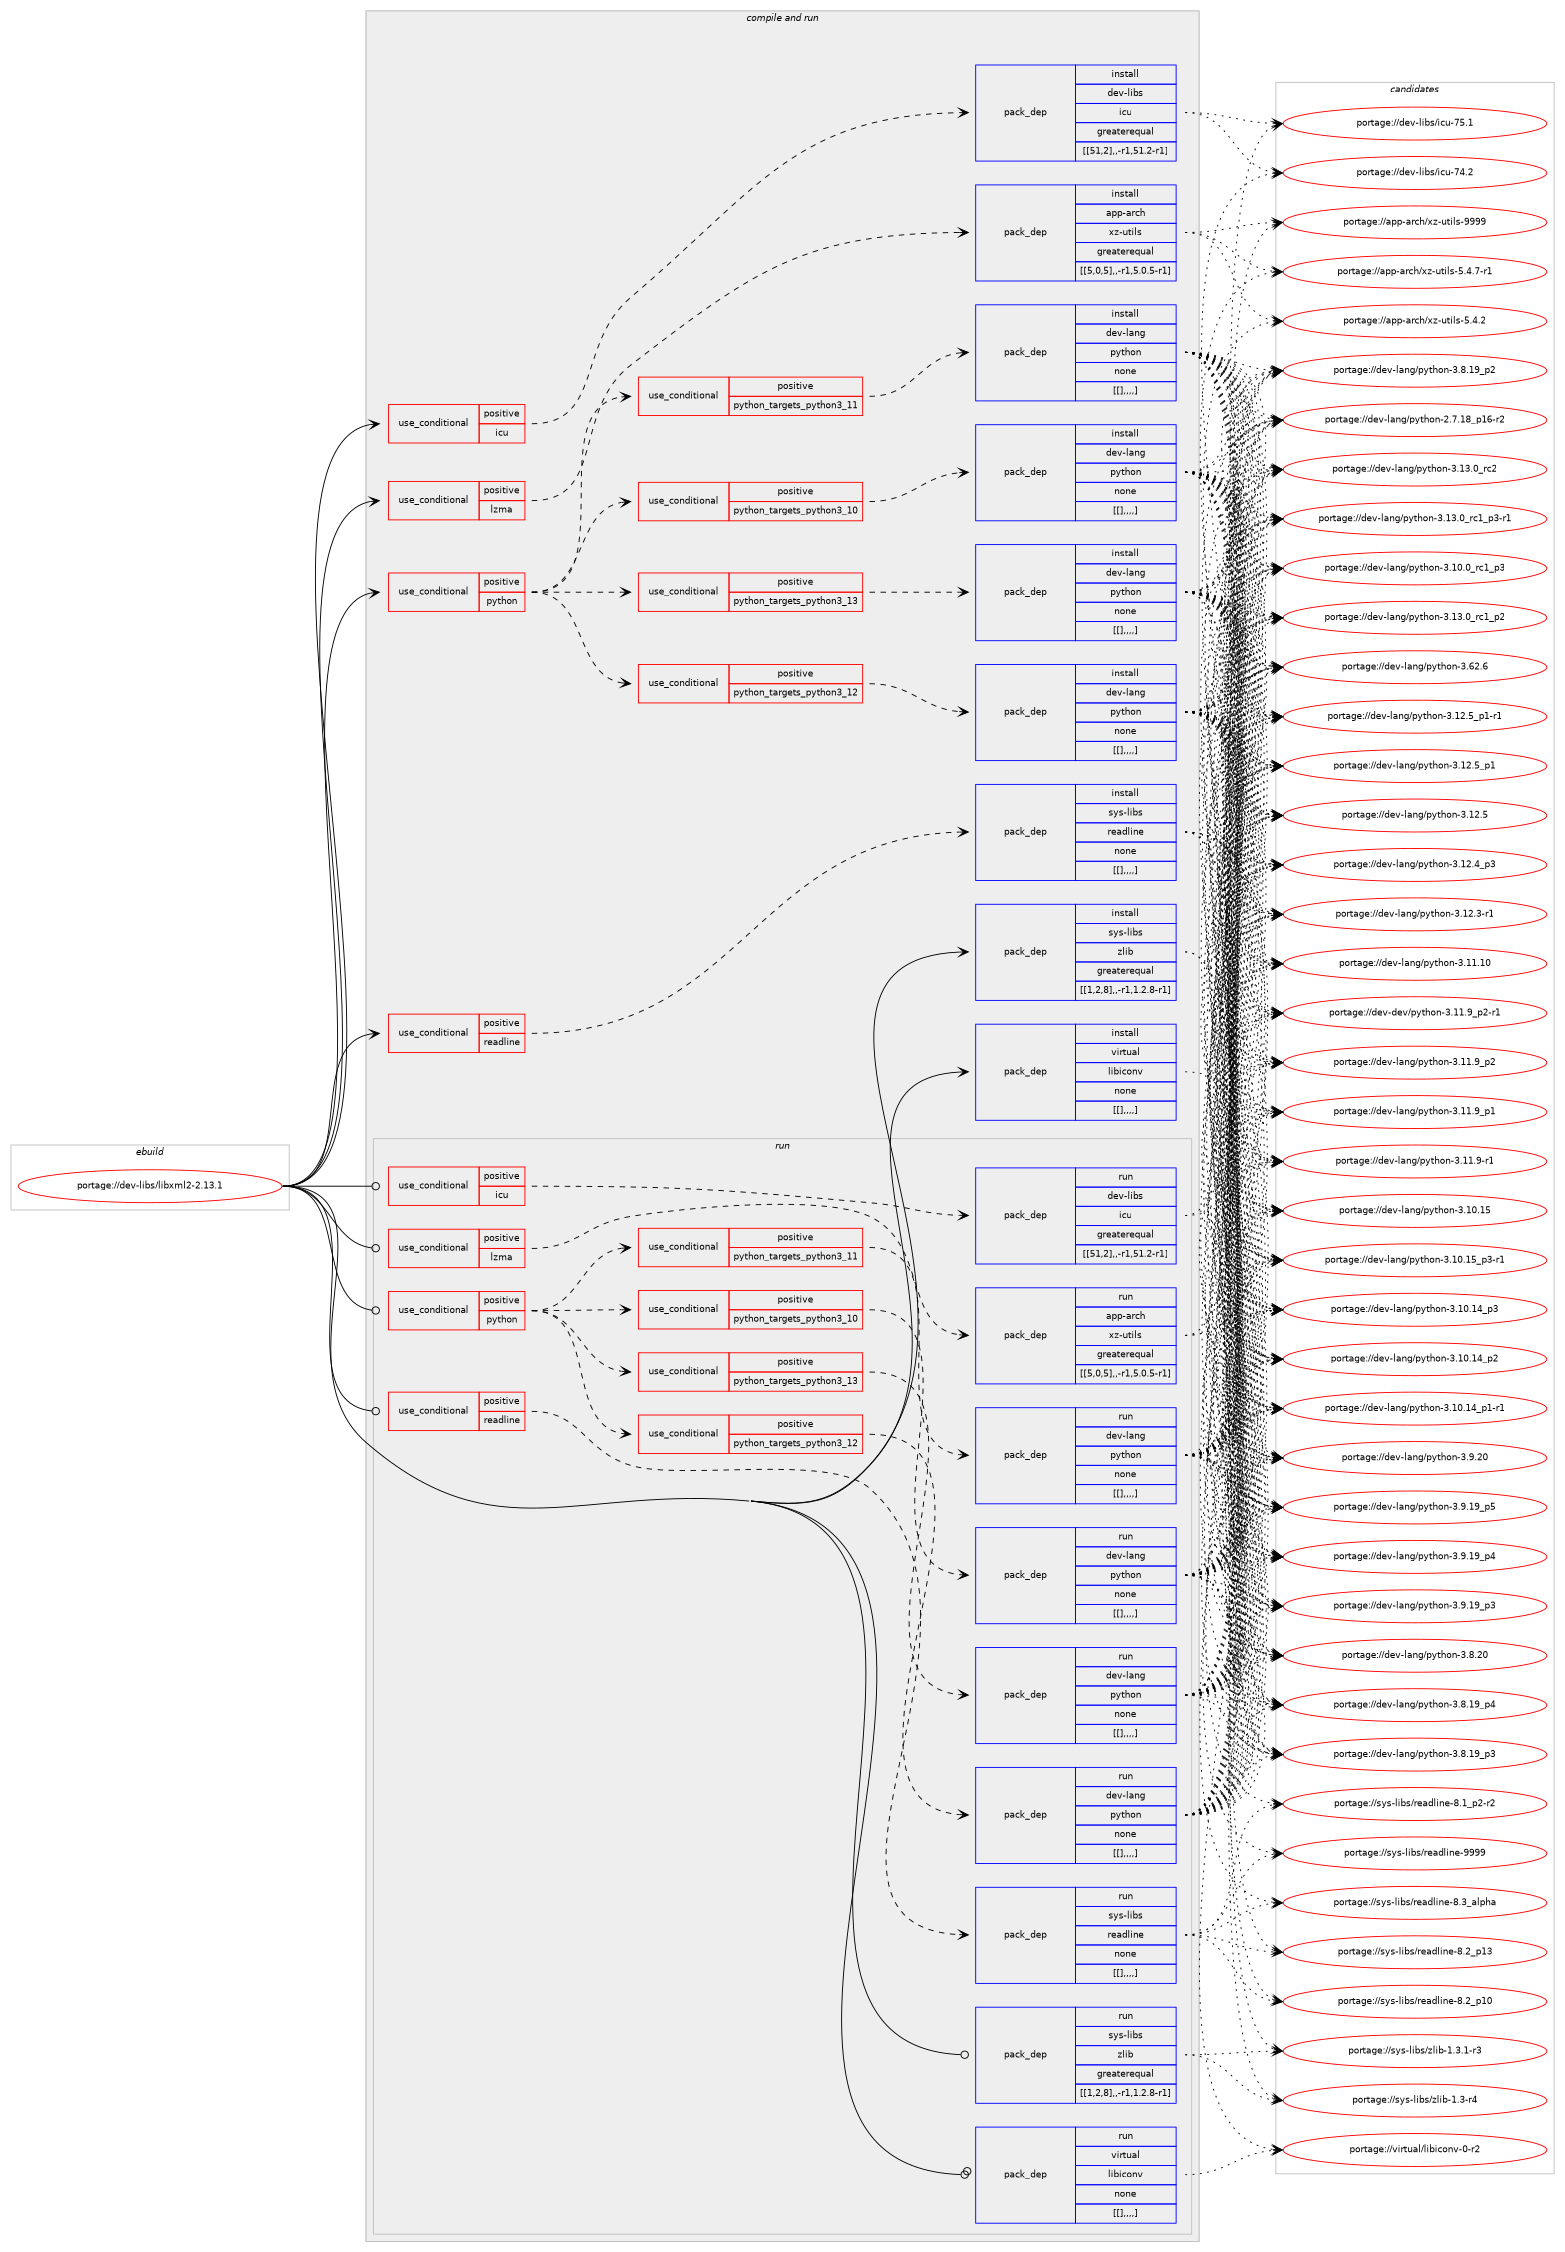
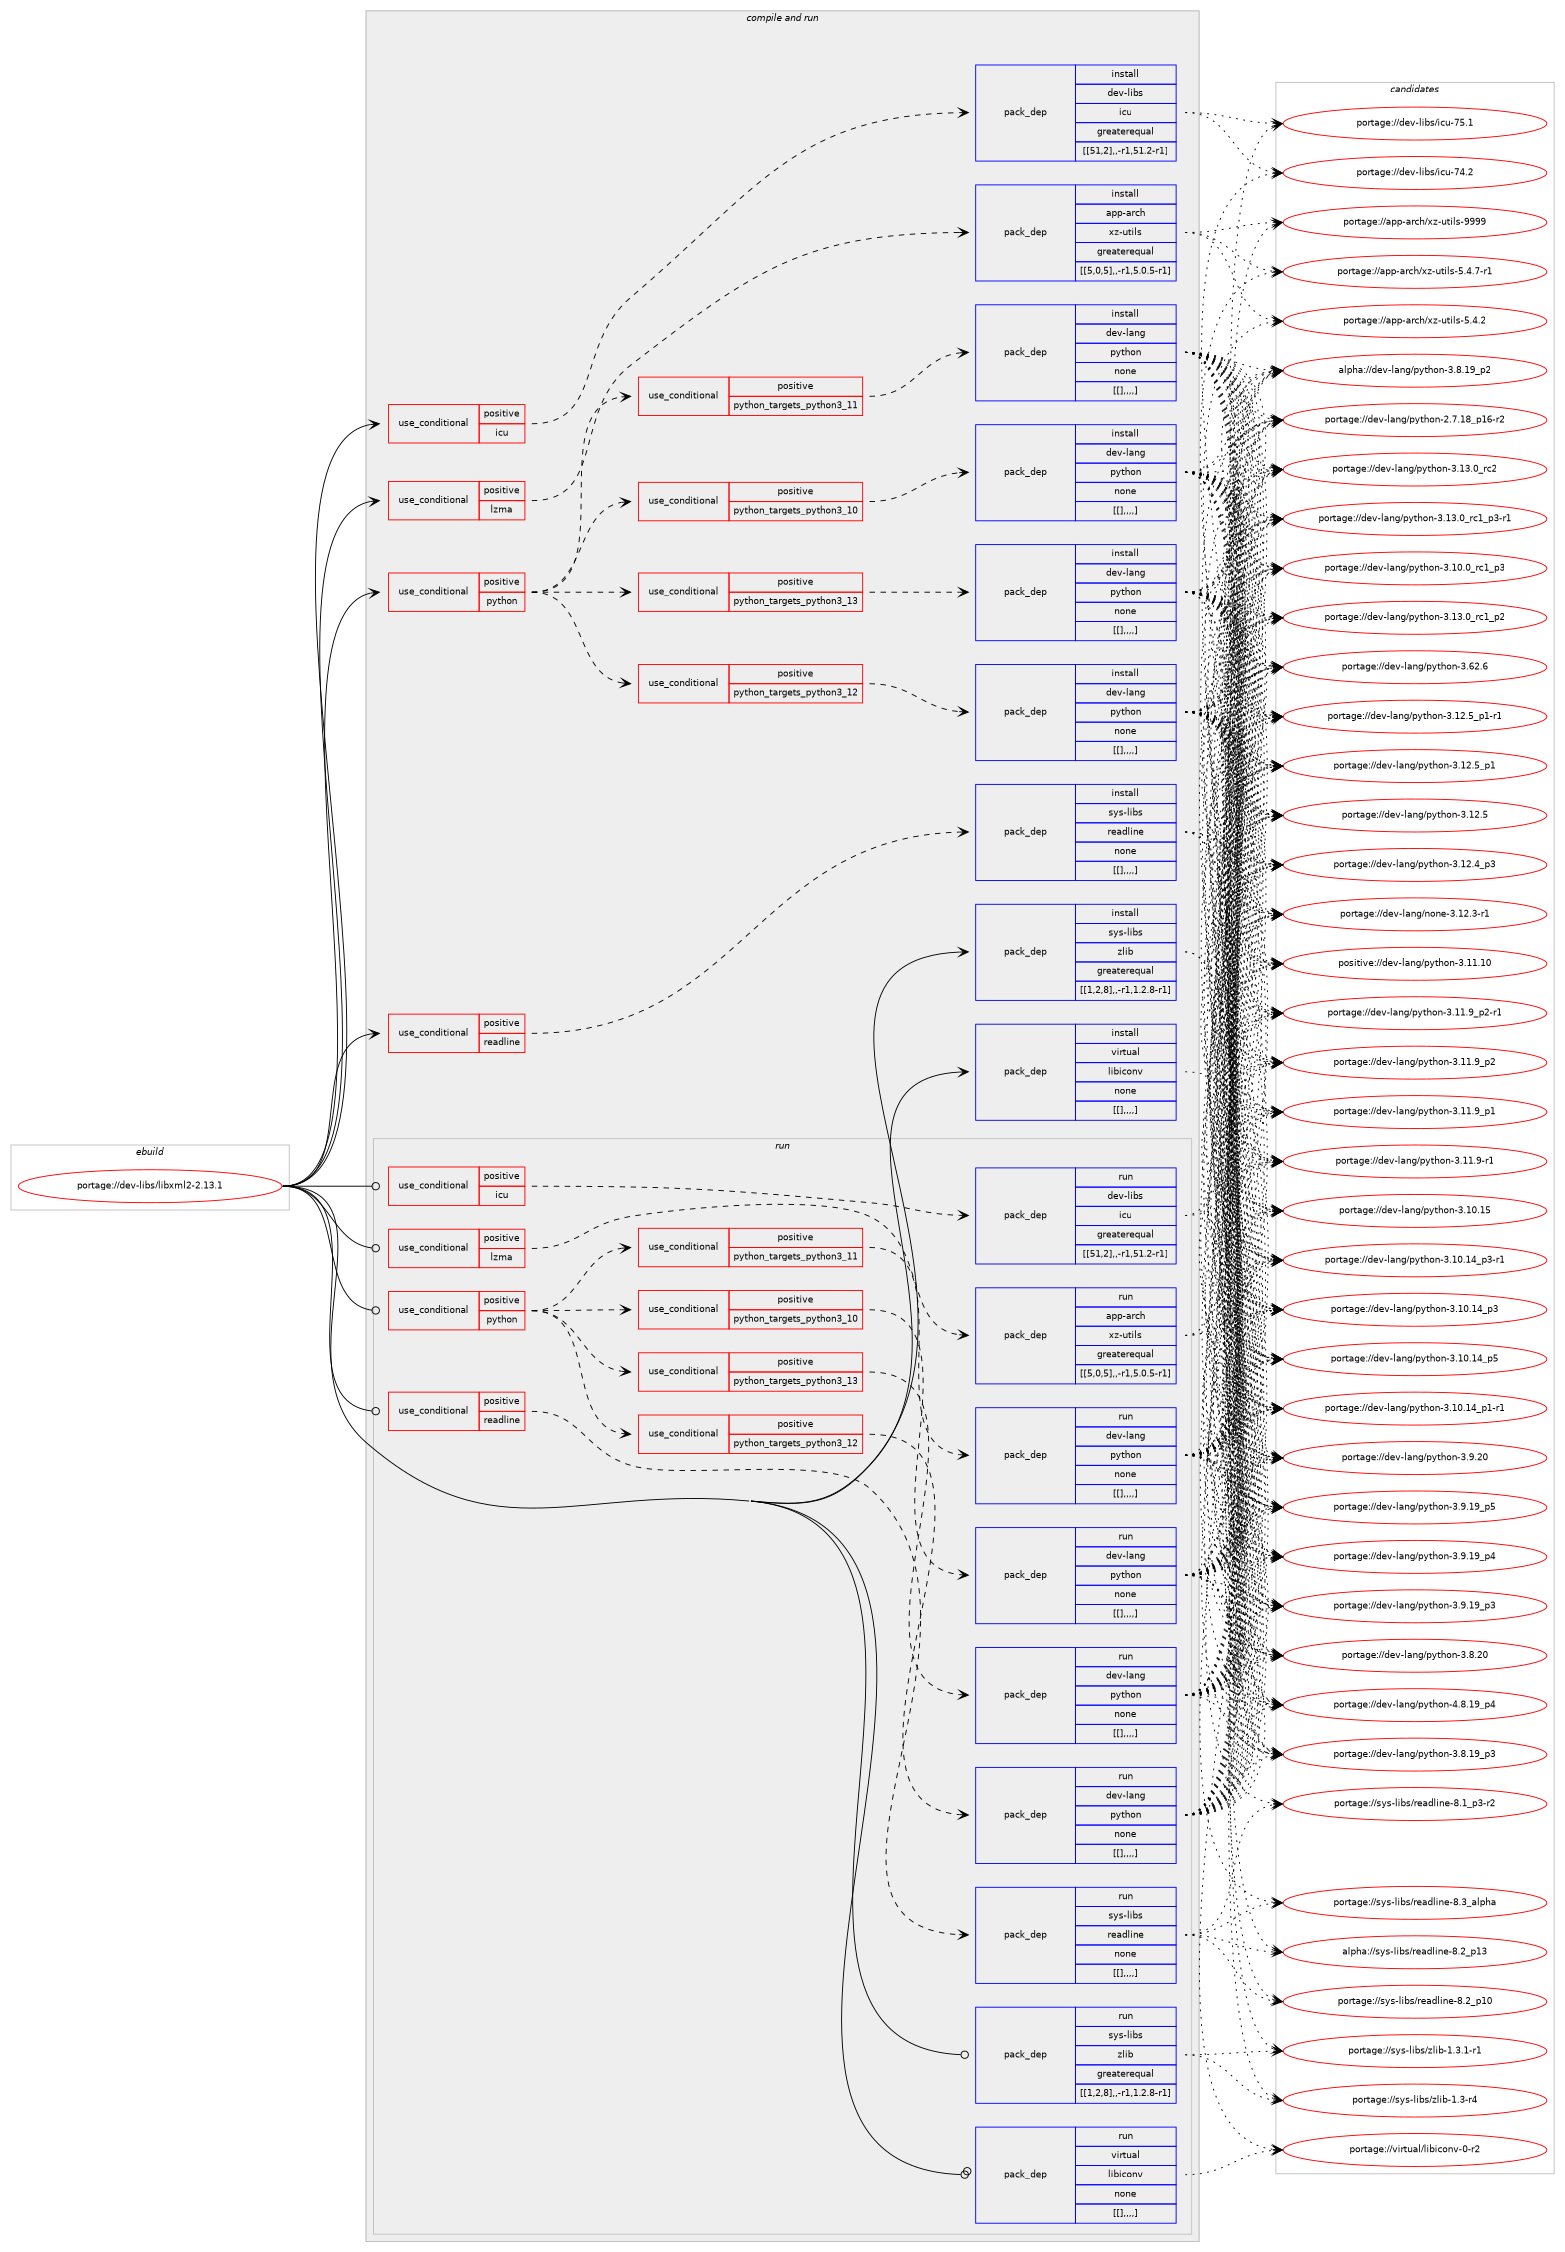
node "portage://dev-lang/python-3.8.19_p2": label "portage://dev-lang/python-3.8.19_p2" -> "alpha://dev-lang/python-3.8.19_p2"
node "portage://dev-lang/python-3.12.3-r1": label "portage://dev-lang/python-3.12.3-r1" -> "portage://dev-lang/none-3.12.3-r1"
node "portage://dev-lang/python-3.11.10": label "portage://dev-lang/python-3.11.10" -> "positive://dev-lang/python-3.11.10"
node "portage://dev-dev/python-3.11.9_p2-r1": label "portage://dev-dev/python-3.11.9_p2-r1" -> "portage://dev-lang/python-3.11.9_p2-r1"
node "portage://dev-lang/python-3.10.15_p3-r1": label "portage://dev-lang/python-3.10.15_p3-r1" -> "portage://dev-lang/python-3.10.14_p3-r1"
node "portage://dev-lang/python-3.10.14_p2": label "portage://dev-lang/python-3.10.14_p2" -> "portage://dev-lang/python-3.10.14_p5"
node "portage://dev-lang/python-3.8.19_p4": label "portage://dev-lang/python-3.8.19_p4" -> "portage://dev-lang/python-4.8.19_p4"
node "portage://sys-libs/readline-8.1_p2-r2": label "portage://sys-libs/readline-8.1_p2-r2" -> "portage://sys-libs/readline-8.1_p3-r2"
node "portage://sys-libs/readline-9999": removed
node "portage://sys-libs/readline-8.2_p13": label "portage://sys-libs/readline-8.2_p13" -> "alpha://sys-libs/readline-8.2_p13"
node "portage://sys-libs/zlib-1.3.1-r3": label "portage://sys-libs/zlib-1.3.1-r3" -> "portage://sys-libs/zlib-1.3.1-r1"
